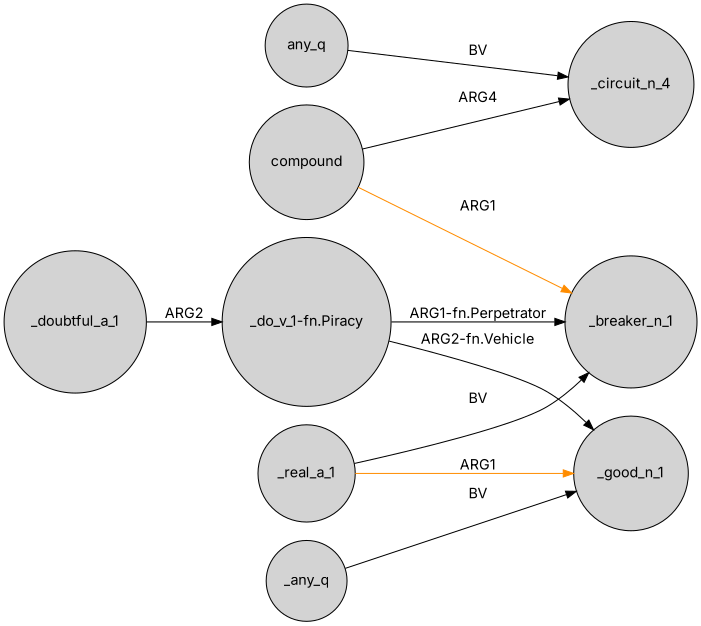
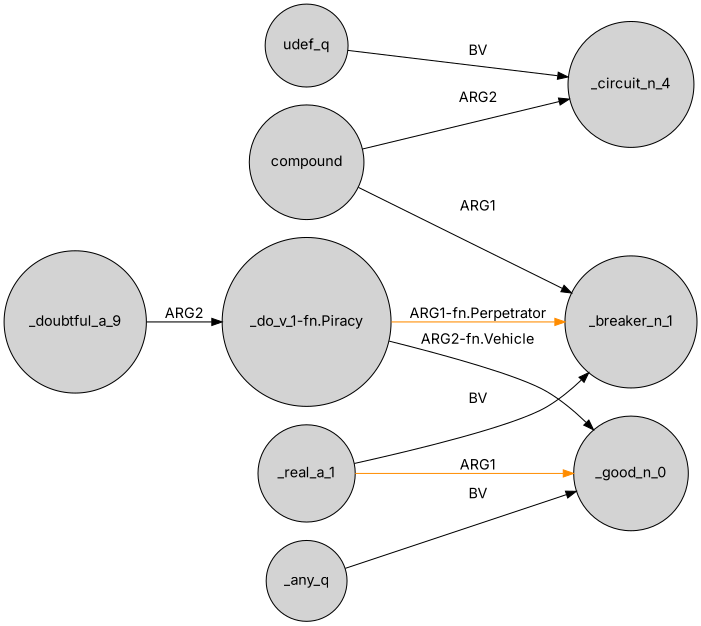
node "any_q": label "any_q" -> "udef_q"
edge "compound" -> "_circuit_n_4": label "ARG4" -> "ARG2"
edge "compound" -> "_breaker_n_1": color darkorange -> black
node "_doubtful_a_1": label "_doubtful_a_1" -> "_doubtful_a_9"
edge "_do_v_1-fn.Piracy" -> "_breaker_n_1": color black -> darkorange
node "_good_n_1": label "_good_n_1" -> "_good_n_0"
